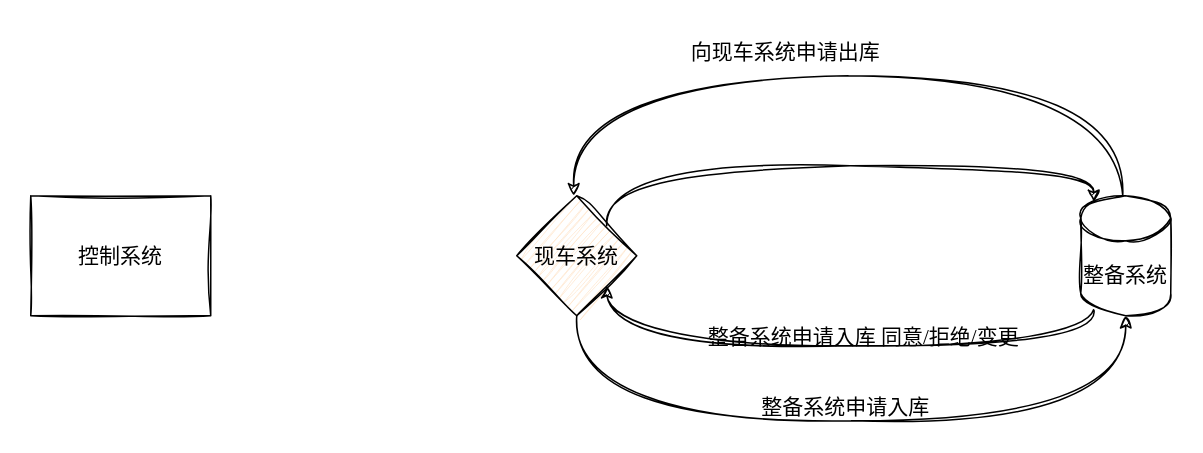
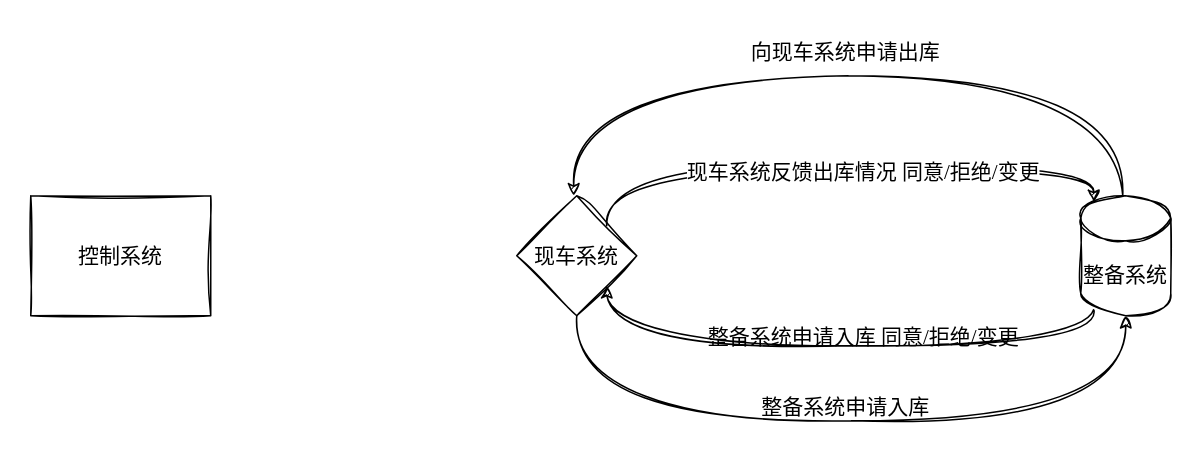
node "向现车系统申请出库": moved (785, 53) -> (845, 53)
node "现车系统反馈出库情况 同意/拒绝/变更": added
node "现车系统": fillcolor #ffe6cc -> #ffffff
